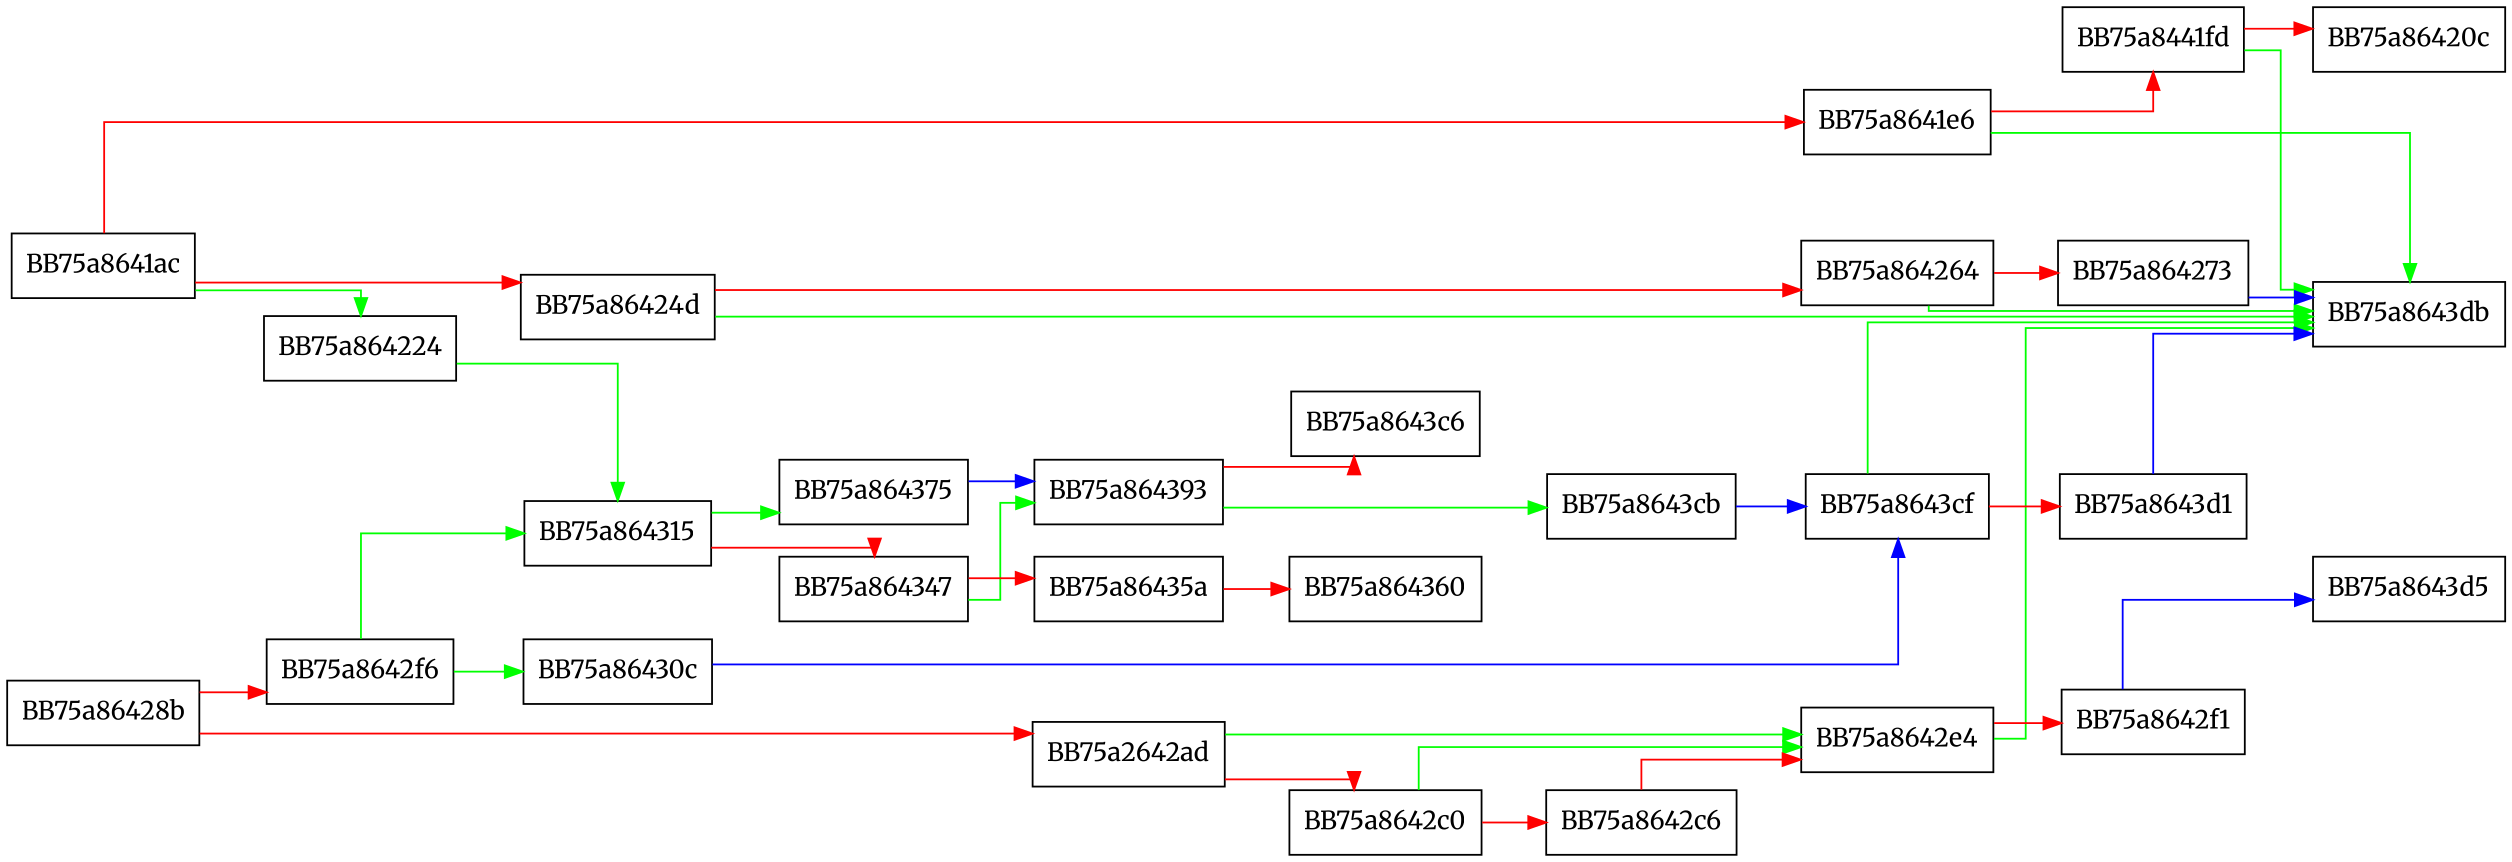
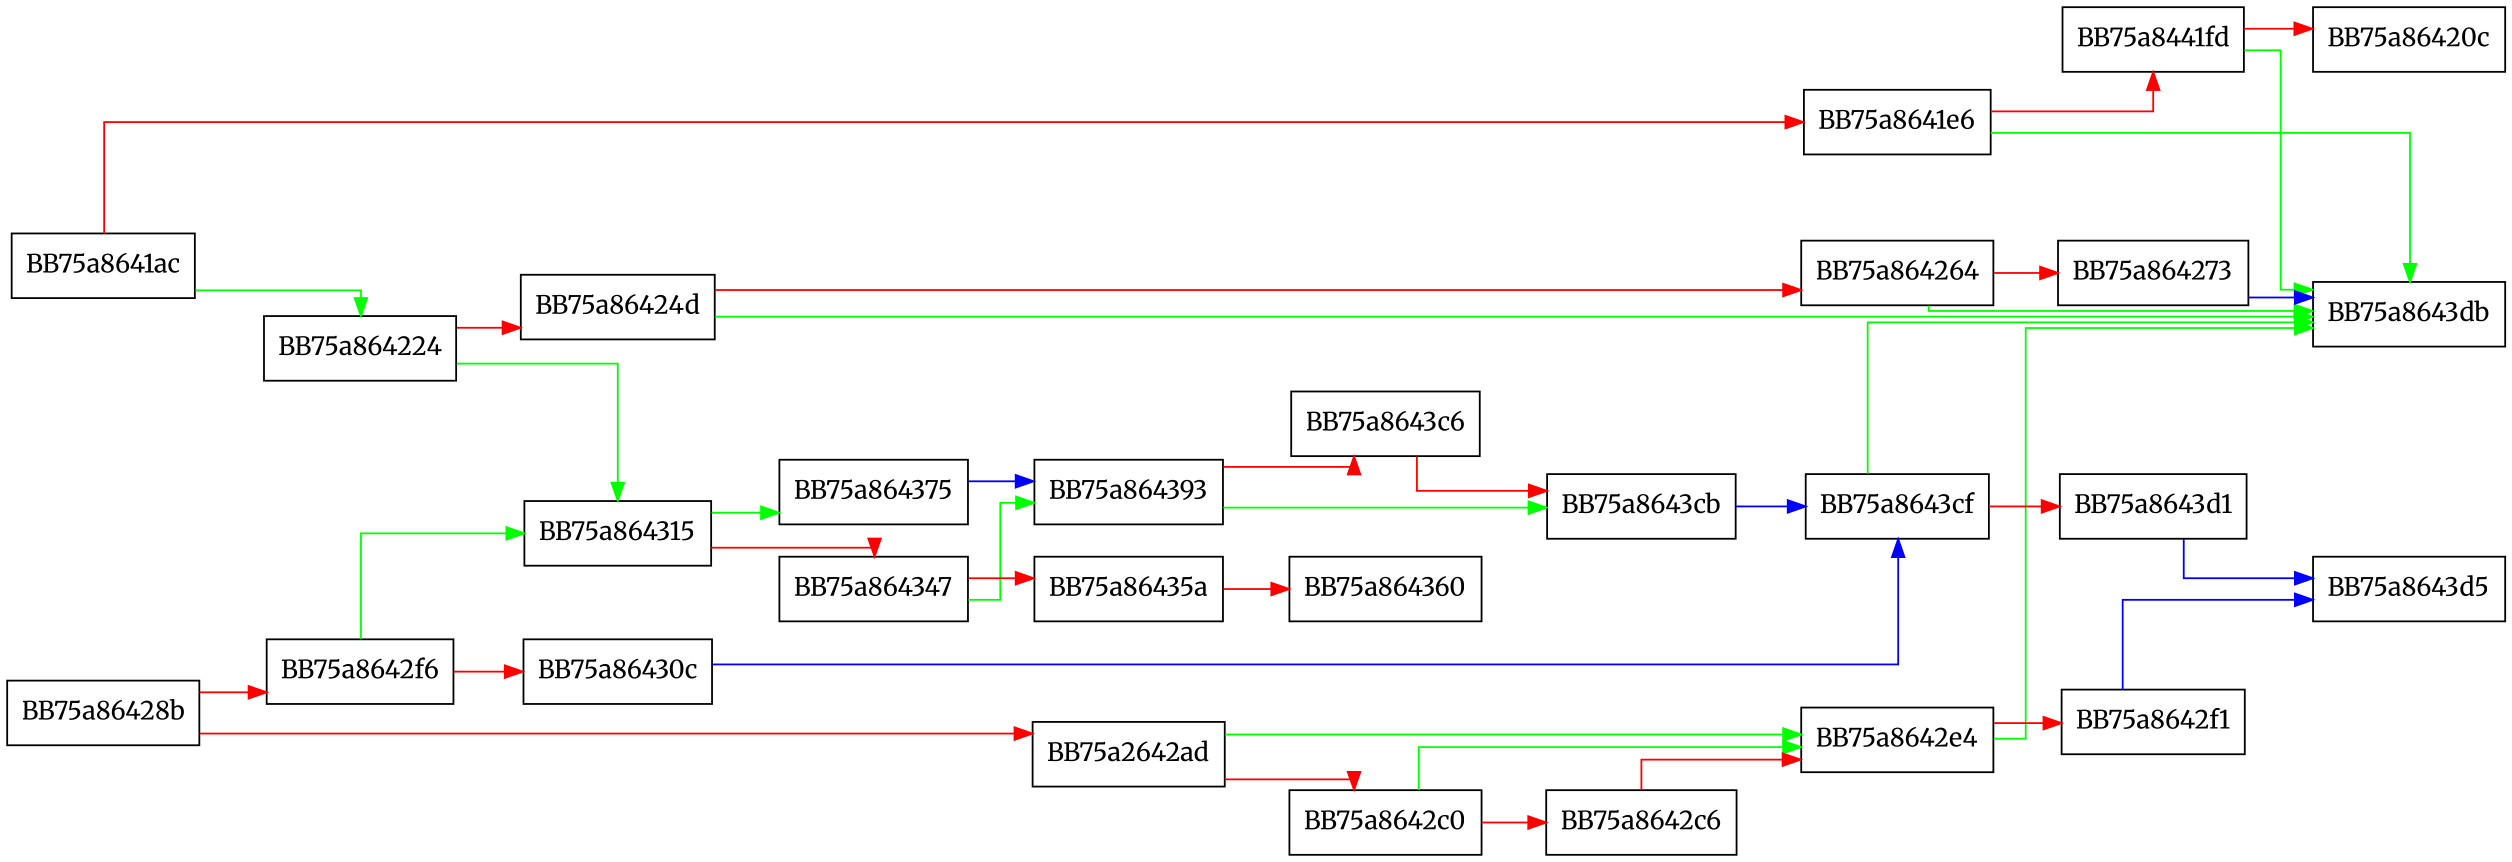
edge "BB75a8641ac" -> "BB75a86424d": now "BB75a864224" -> "BB75a86424d"
edge "BB75a8643d1" -> "BB75a8643db": now "BB75a8643d1" -> "BB75a8643d5"
edge "BB75a8643c6" -> "BB75a8643cb": added
edge "BB75a8642f6" -> "BB75a86430c": color green -> red
